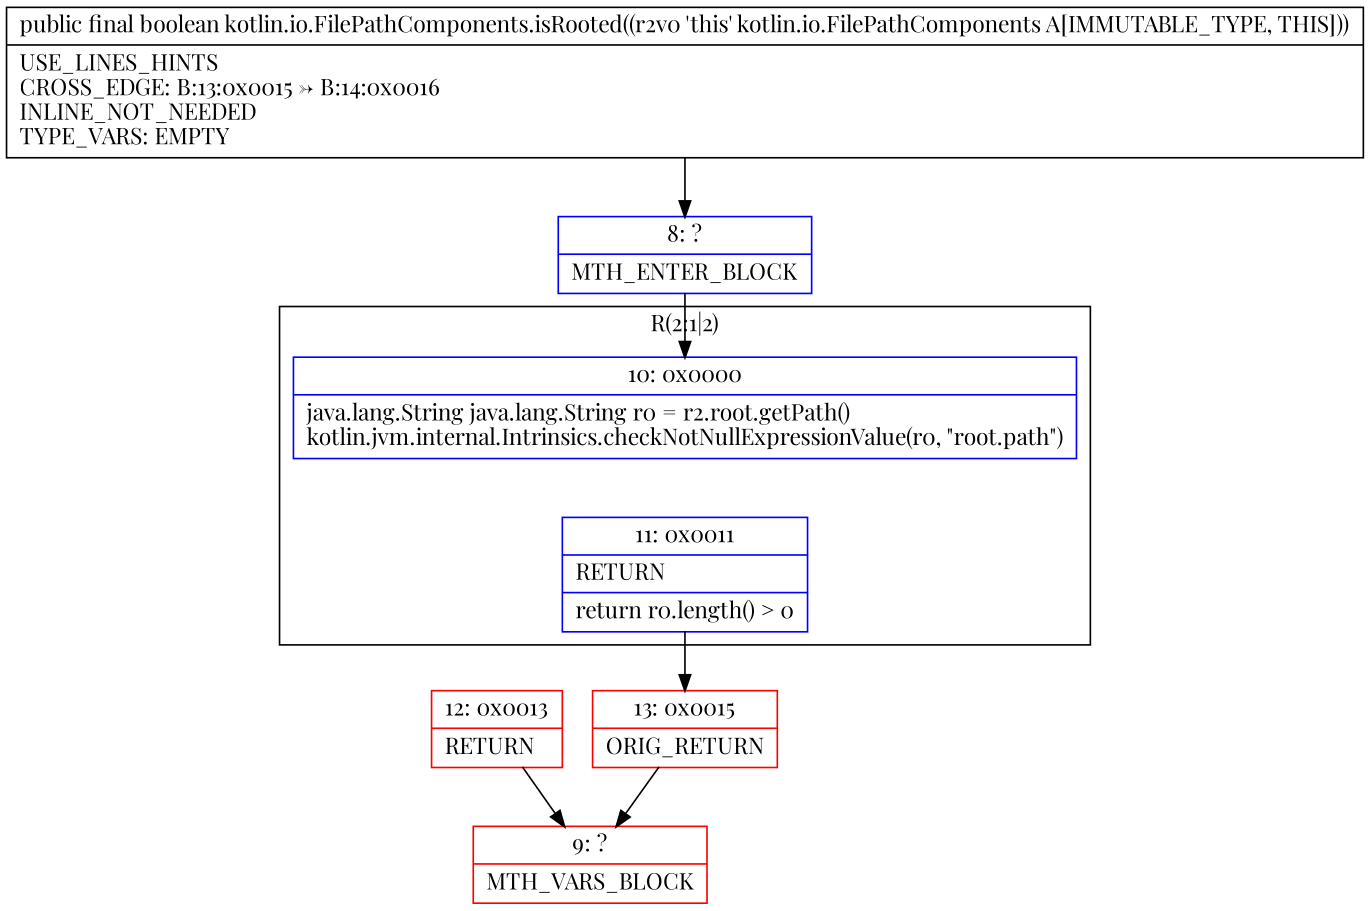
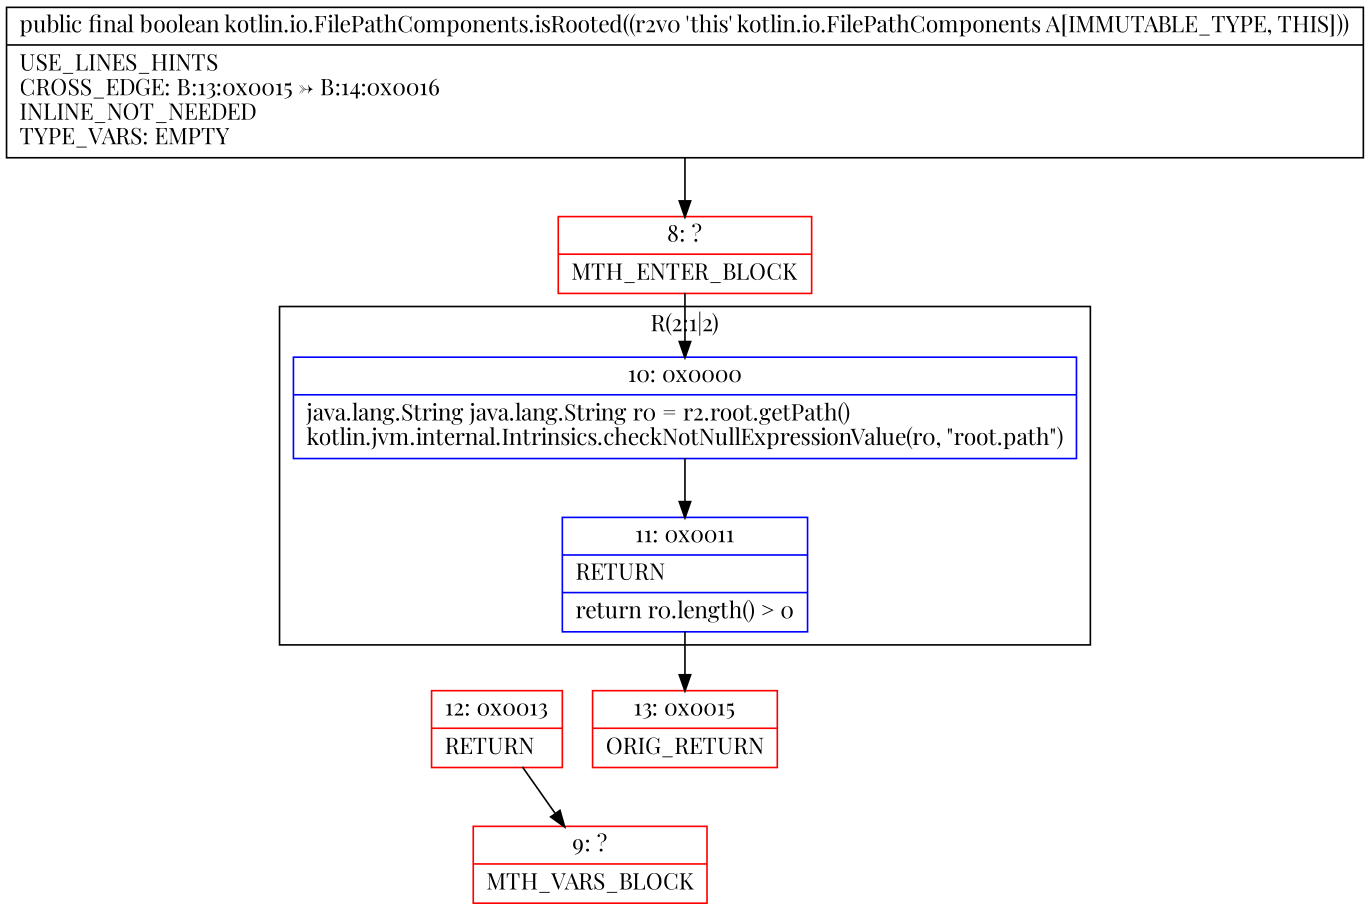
node "8: ?": color blue -> red
edge "10: 0x0000" -> "11: 0x0011": added
edge "13: 0x0015" -> "9: ?": removed
